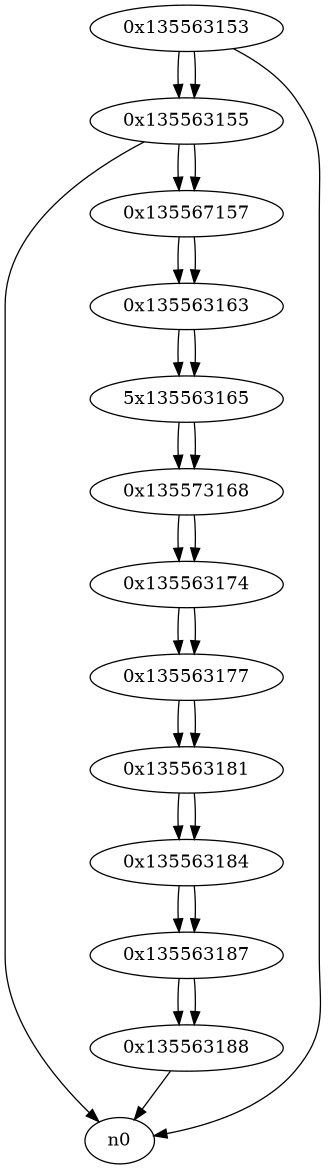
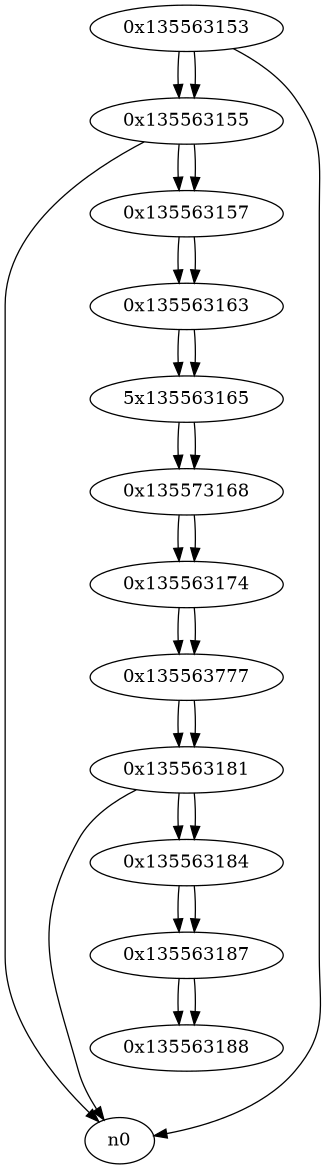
node "0x135567157": label "0x135567157" -> "0x135563157"
node "0x135563177": label "0x135563177" -> "0x135563777"
edge "0x135563188" -> "n0": now "0x135563181" -> "n0"
